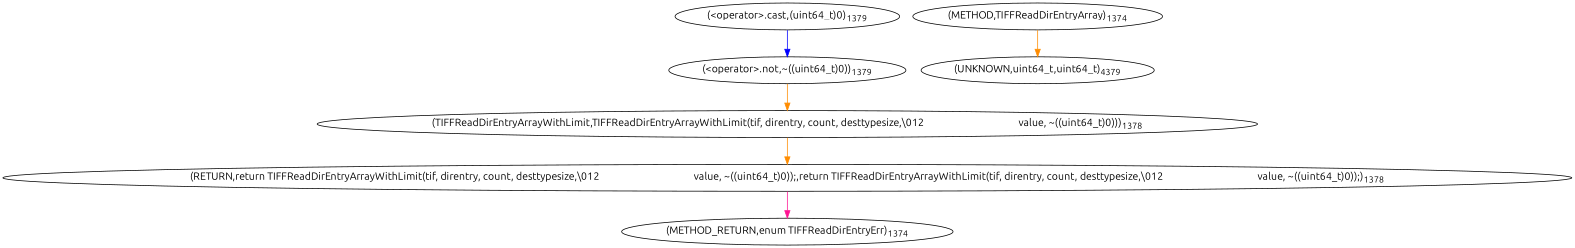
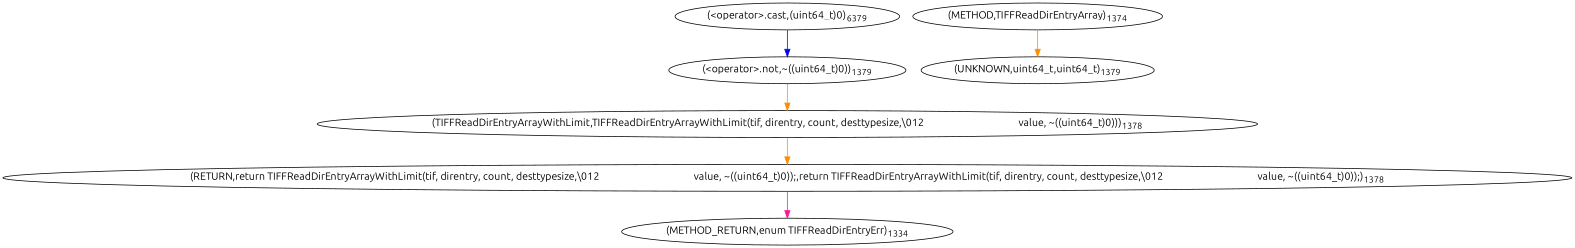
node "(<operator>.cast,(uint64_t)0)": text "1379" -> "6379"
node "(UNKNOWN,uint64_t,uint64_t)": text "4379" -> "1379"
node "(METHOD_RETURN,enum TIFFReadDirEntryErr)": text "1374" -> "1334"
